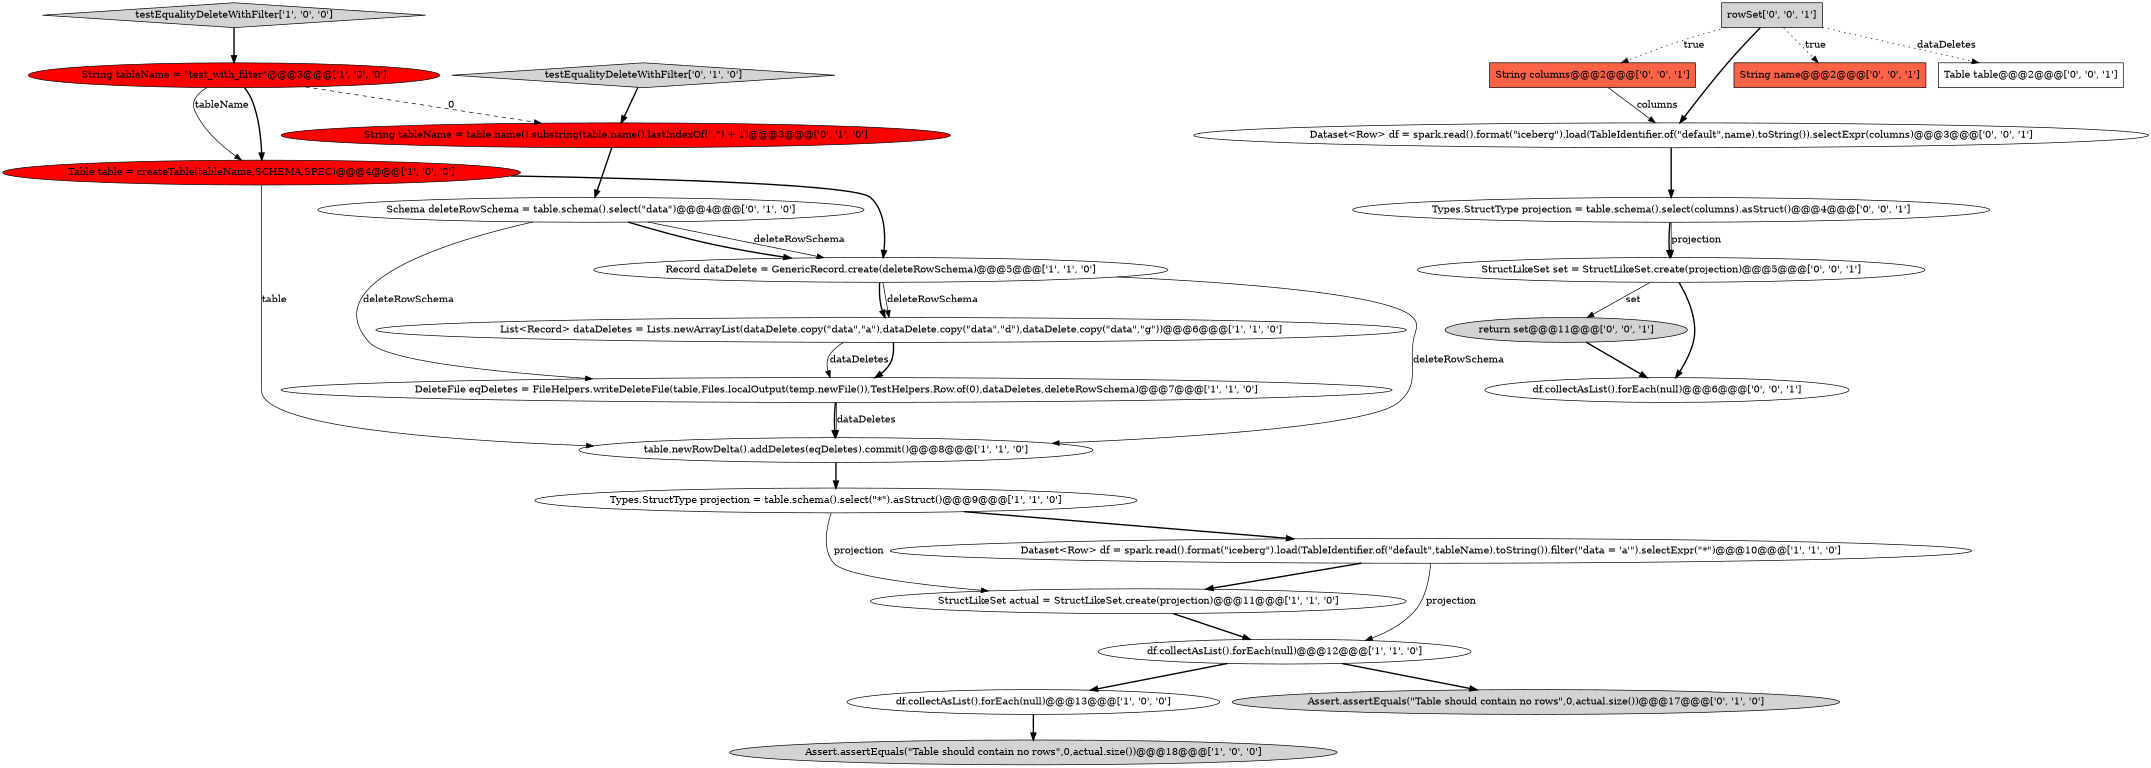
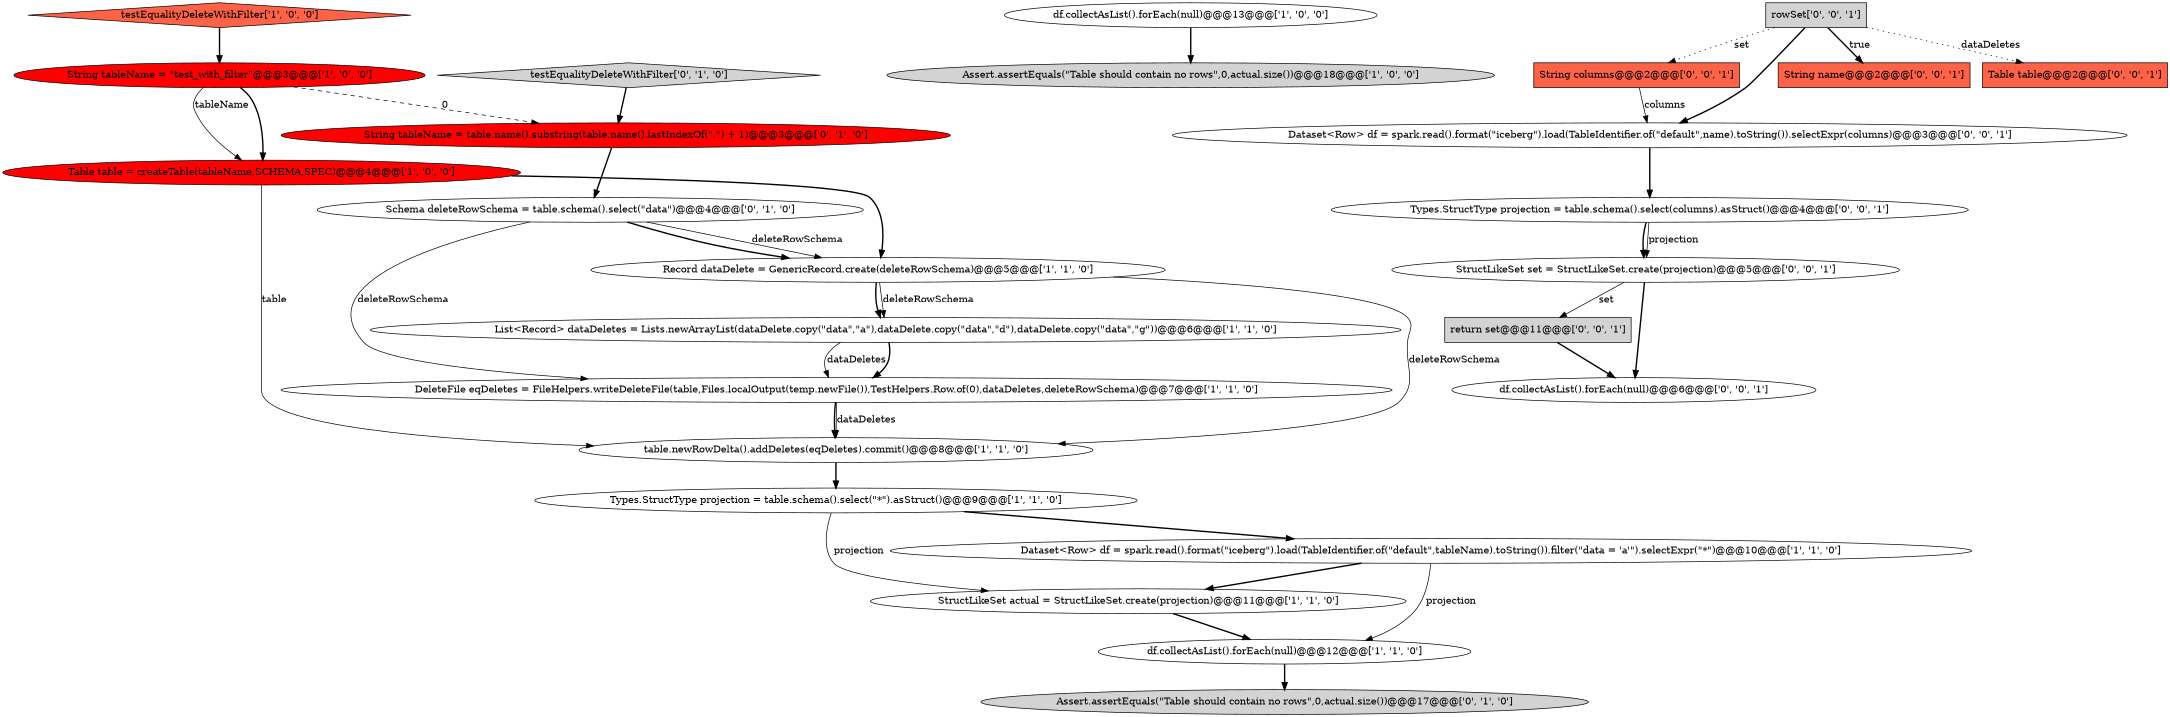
node "testEqualityDeleteWithFilter['1', '0', '0']": fillcolor lightgray -> tomato
edge "rowSet['0', '0', '1']" -> "String name@@@2@@@['0', '0', '1']": style dotted -> bold
edge "rowSet['0', '0', '1']" -> "String columns@@@2@@@['0', '0', '1']": label "true" -> "set"
node "Table table@@@2@@@['0', '0', '1']": fillcolor white -> tomato
node "return set@@@11@@@['0', '0', '1']": shape ellipse -> box
edge "df.collectAsList().forEach(null)@@@12@@@['1', '1', '0']" -> "df.collectAsList().forEach(null)@@@13@@@['1', '0', '0']": removed
